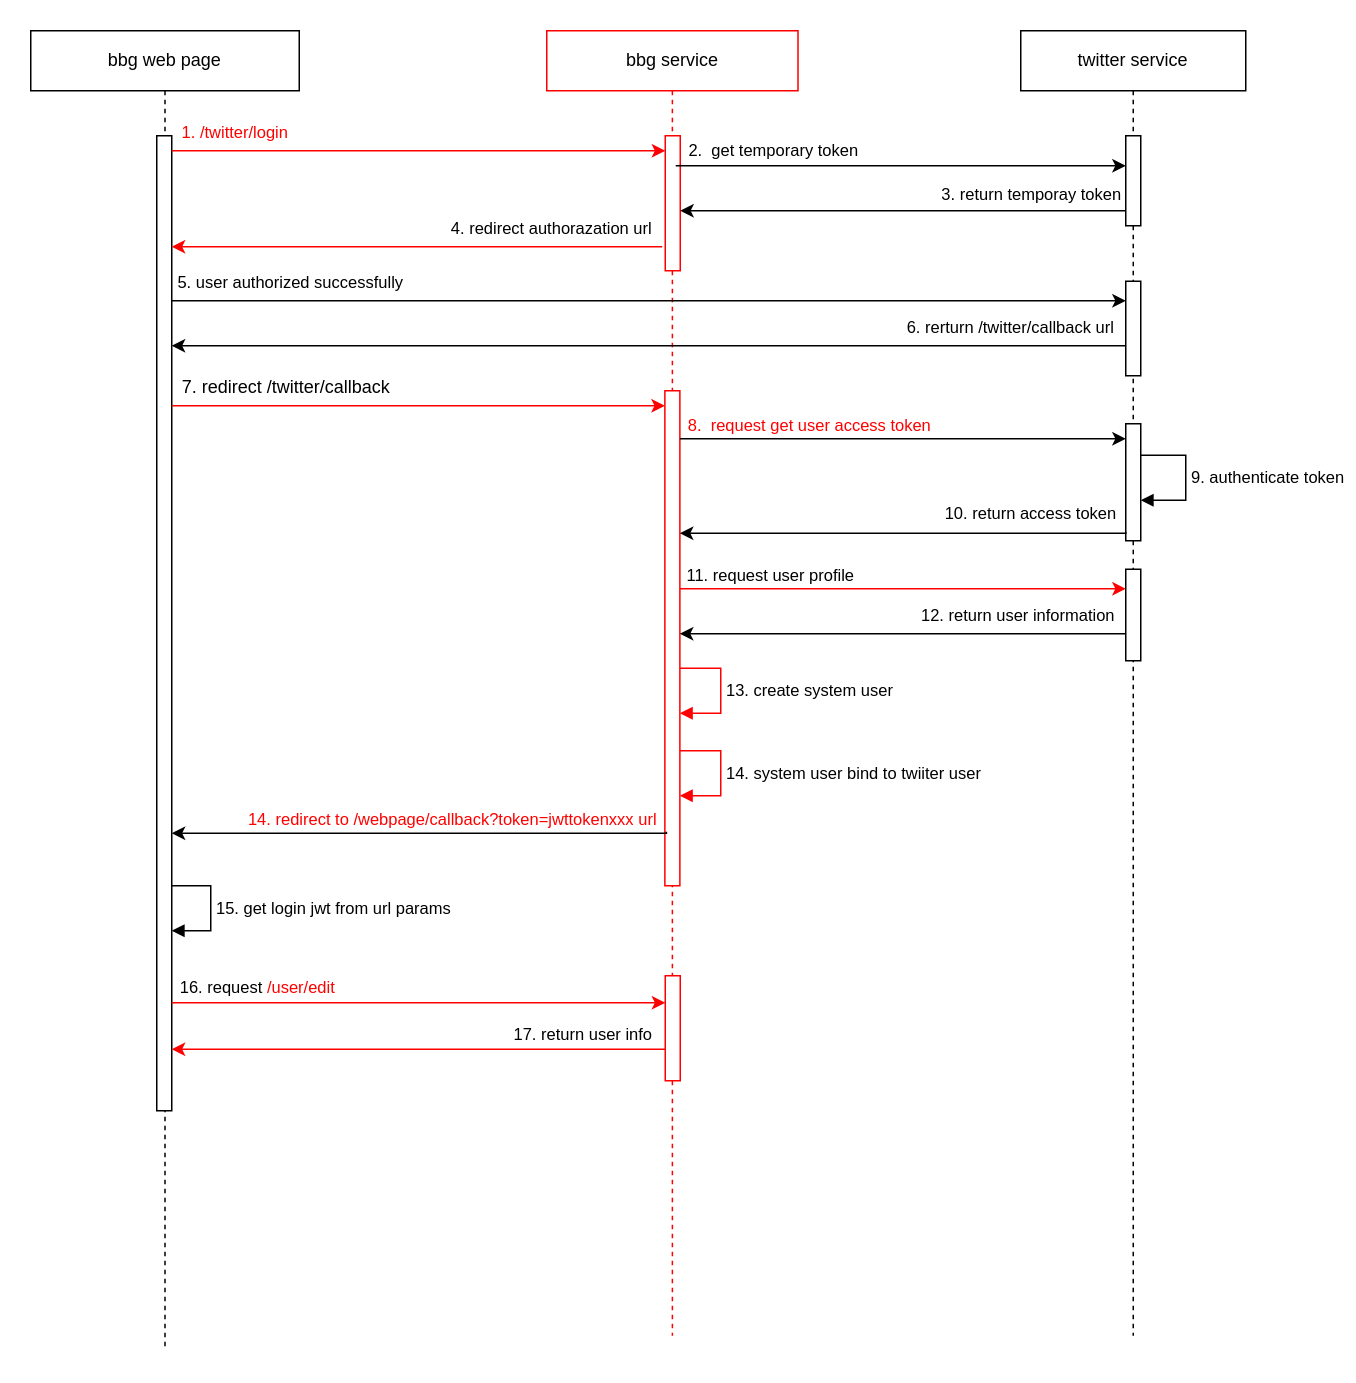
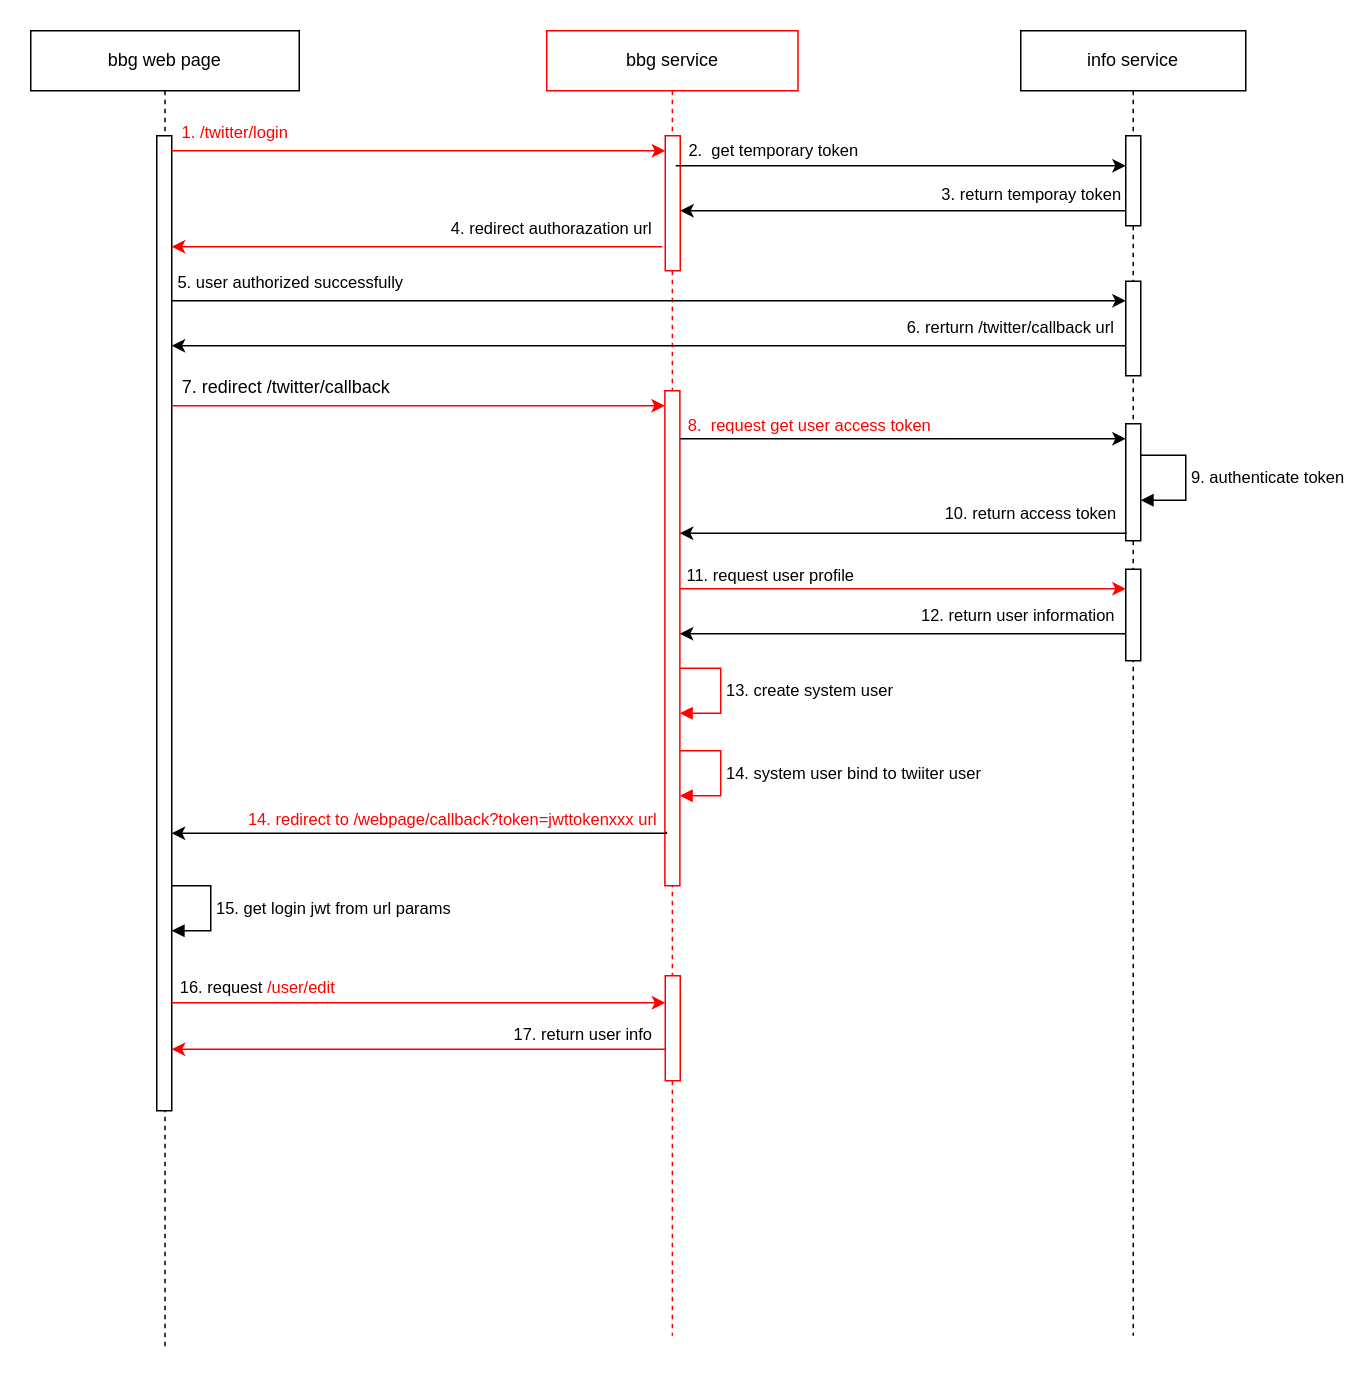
node "twitter service": label "twitter service" -> "info service"
